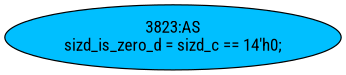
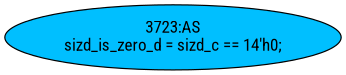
node "3823:AS sizd_is_zero_d = sizd_c == 14'h0;": label "3823:AS sizd_is_zero_d = sizd_c == 14'h0;" -> "3723:AS sizd_is_zero_d = sizd_c == 14'h0;"
